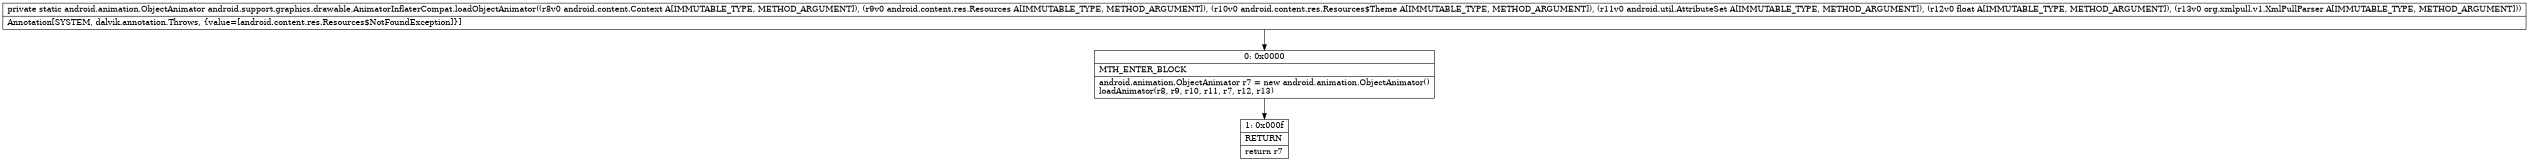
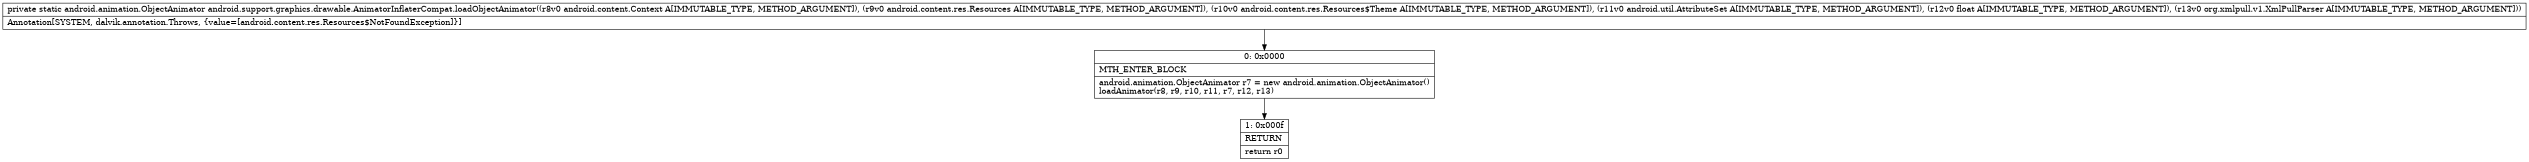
node "1: 0x000f": text "return r7" -> "return r0"
